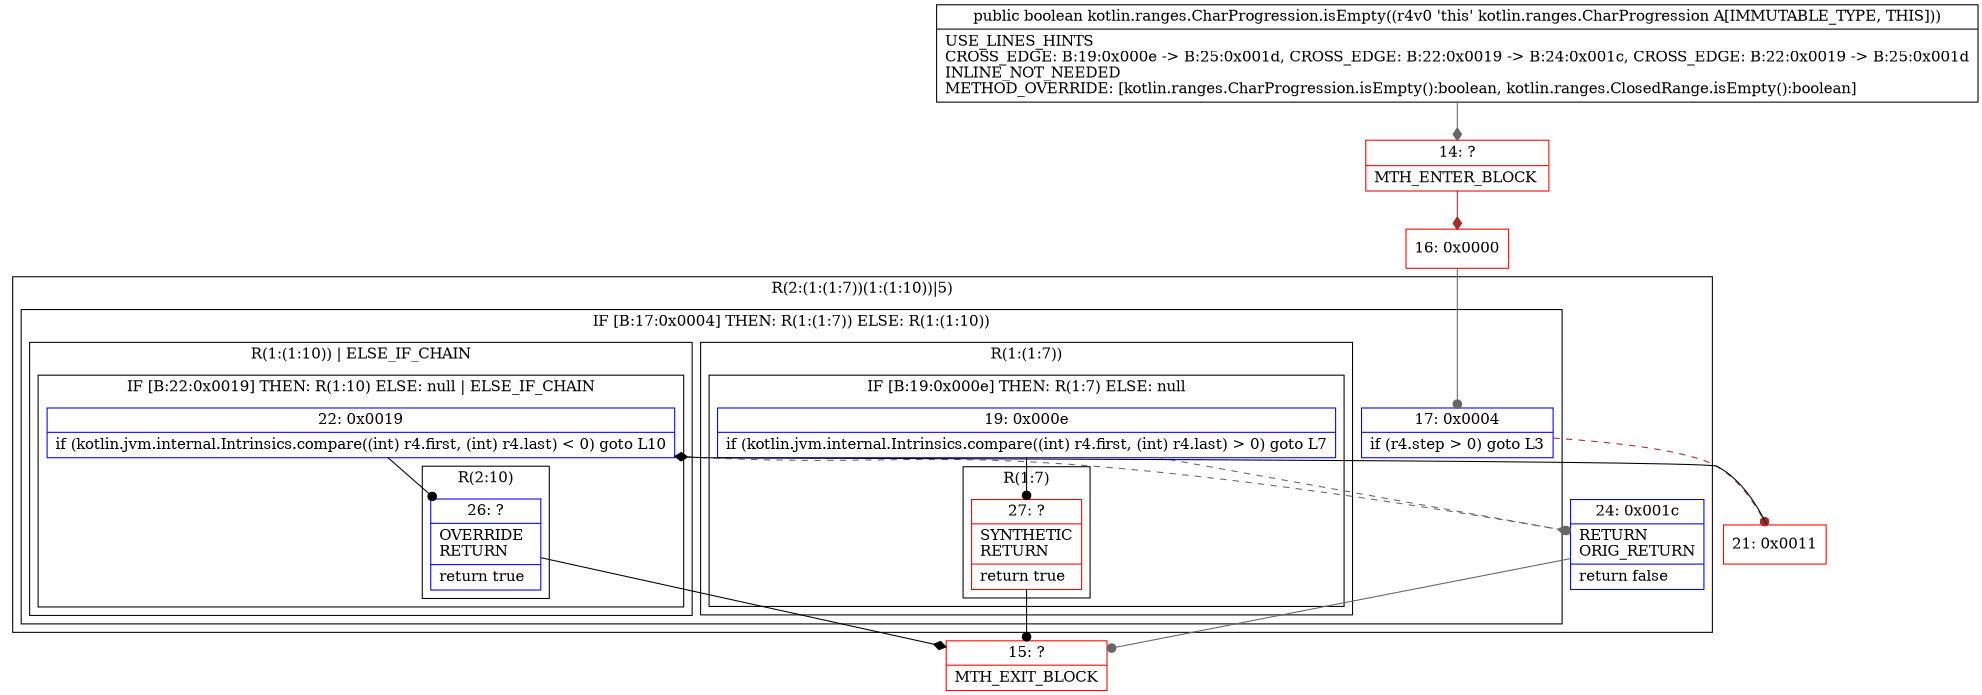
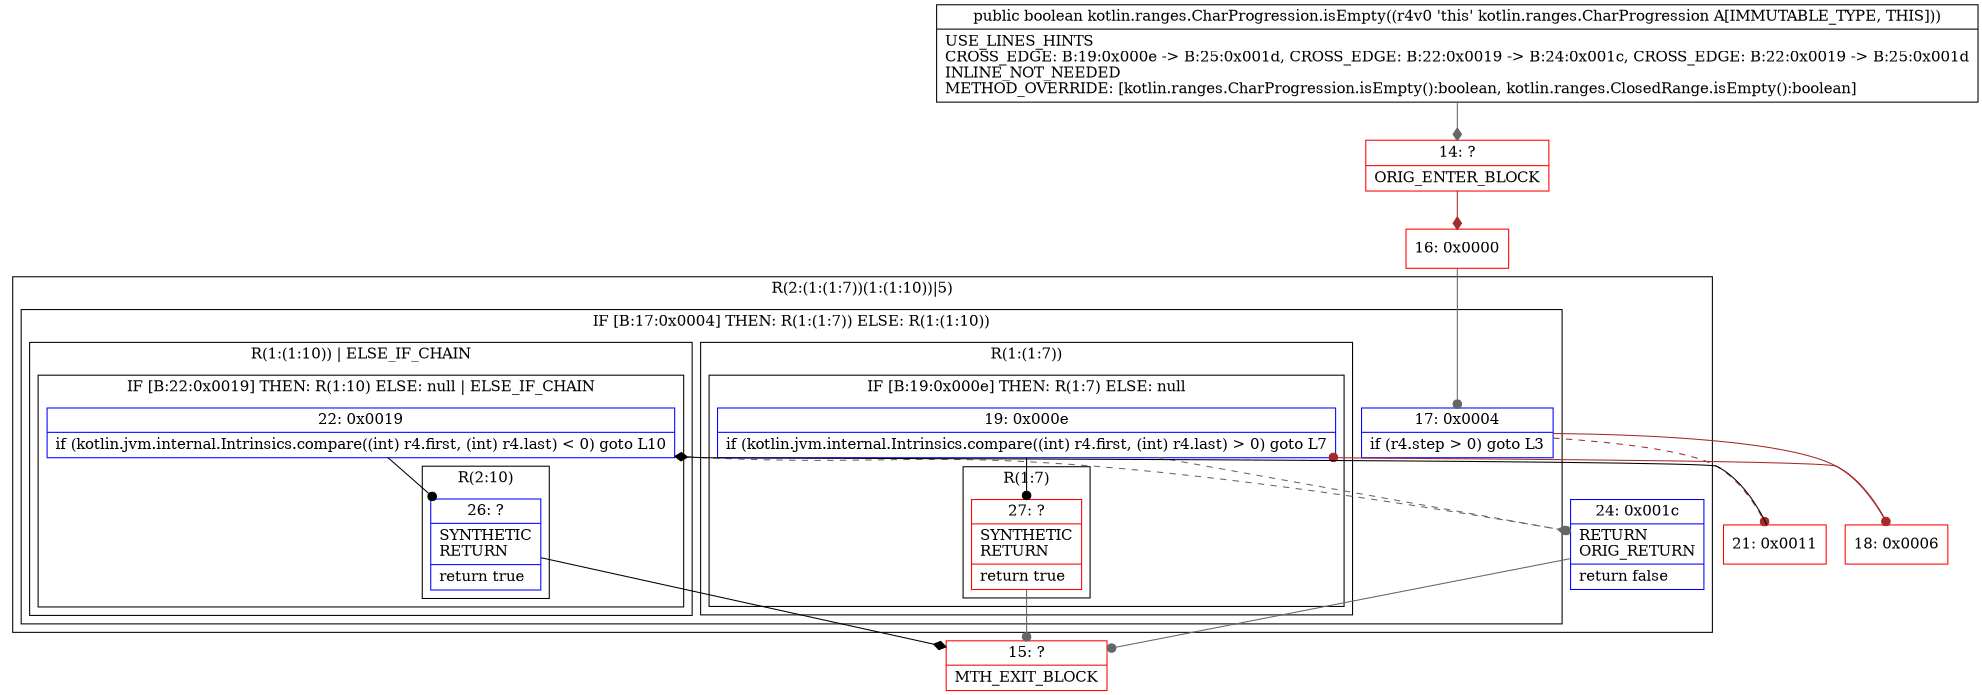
node "14: ?": text "MTH_ENTER_BLOCK" -> "ORIG_ENTER_BLOCK"
node "26: ?": text "OVERRIDE" -> "SYNTHETIC"
node "18: 0x0006": added
edge "27: ?" -> "15: ?": color black -> gray40
